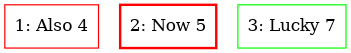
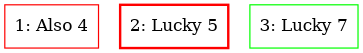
node "2: Now 5": label "2: Now 5" -> "2: Lucky 5"
